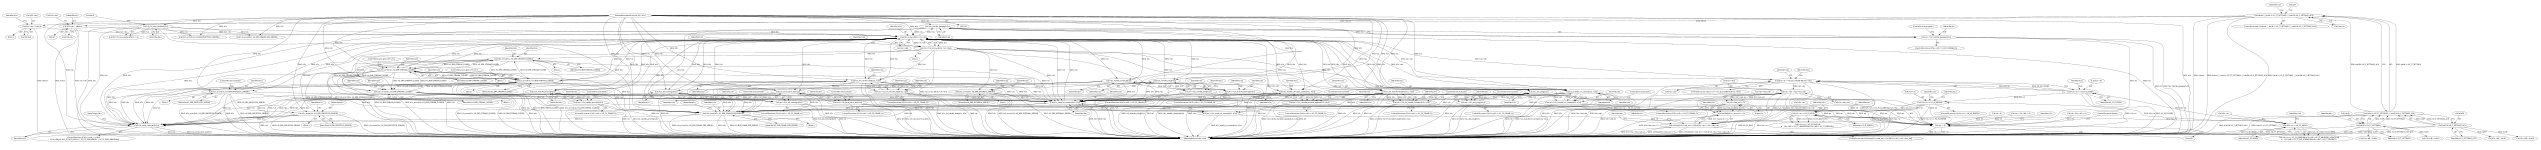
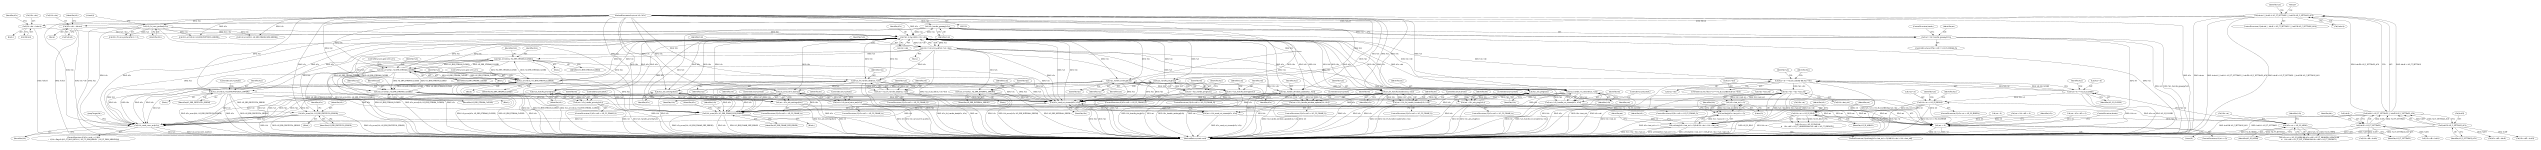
edge "(Call,h2c_st_by_id(h2c, h2c->dsi))" -> "(Call,h2c_frt_handle_headers(h2c, h2s))": added, label "DDG: h2c"
node "(ControlStructure,if (ret <= 0))": added
